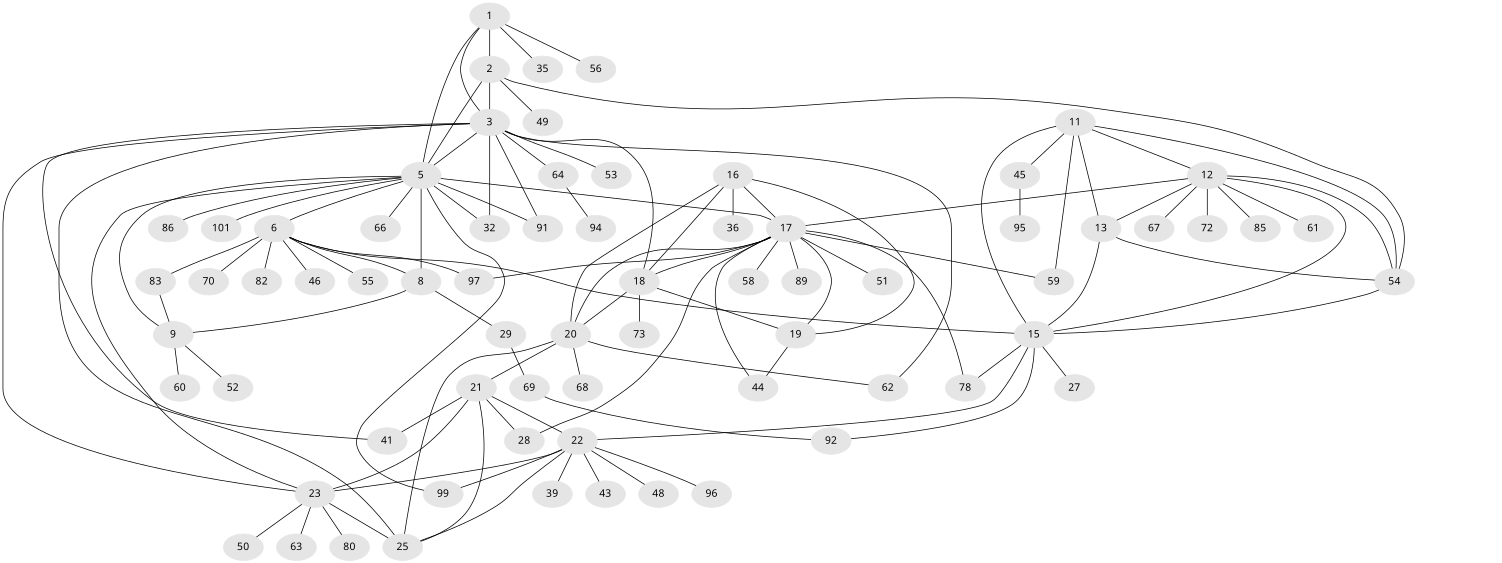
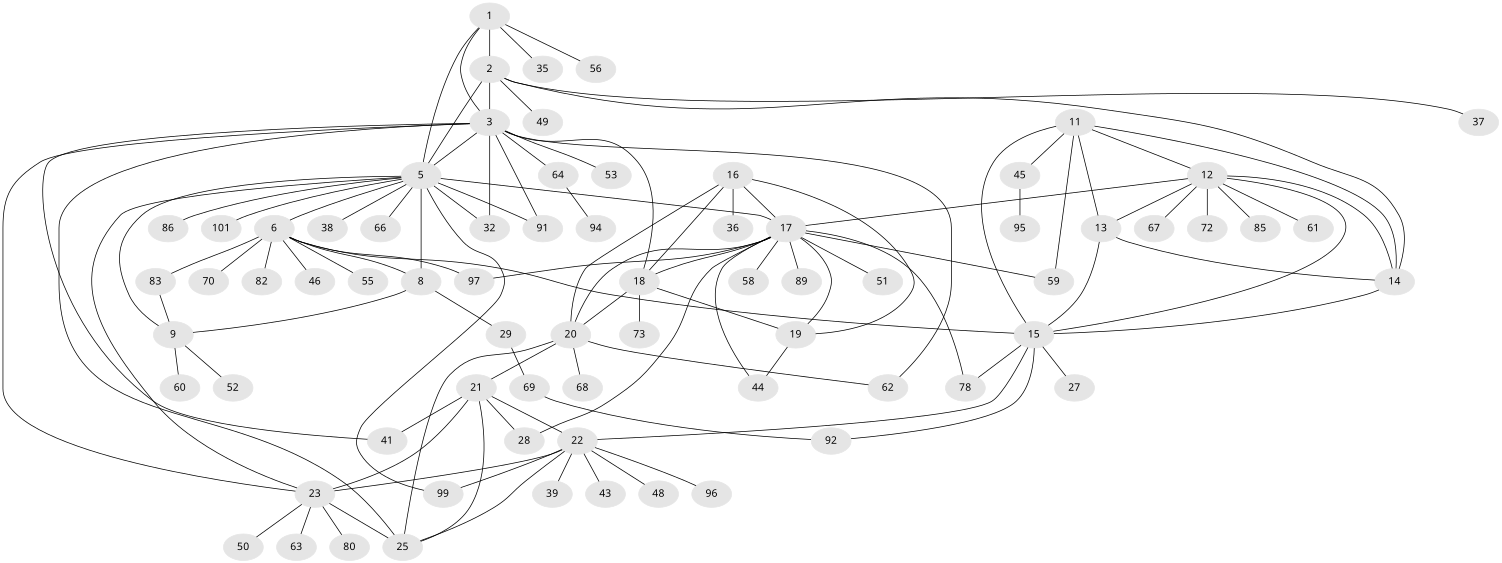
node "37": added
node "38": added
node "54": label "54" -> "14"
